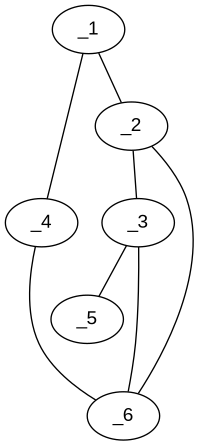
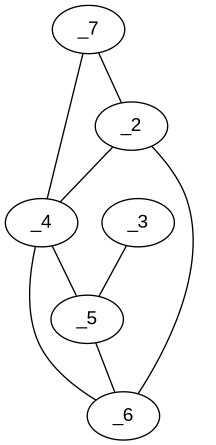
node "_1": label "_1" -> "_7"
edge "_2" -- "_3": now "_2" -- "_4"
edge "_4" -- "_5": added
edge "_3" -- "_6": now "_5" -- "_6"
